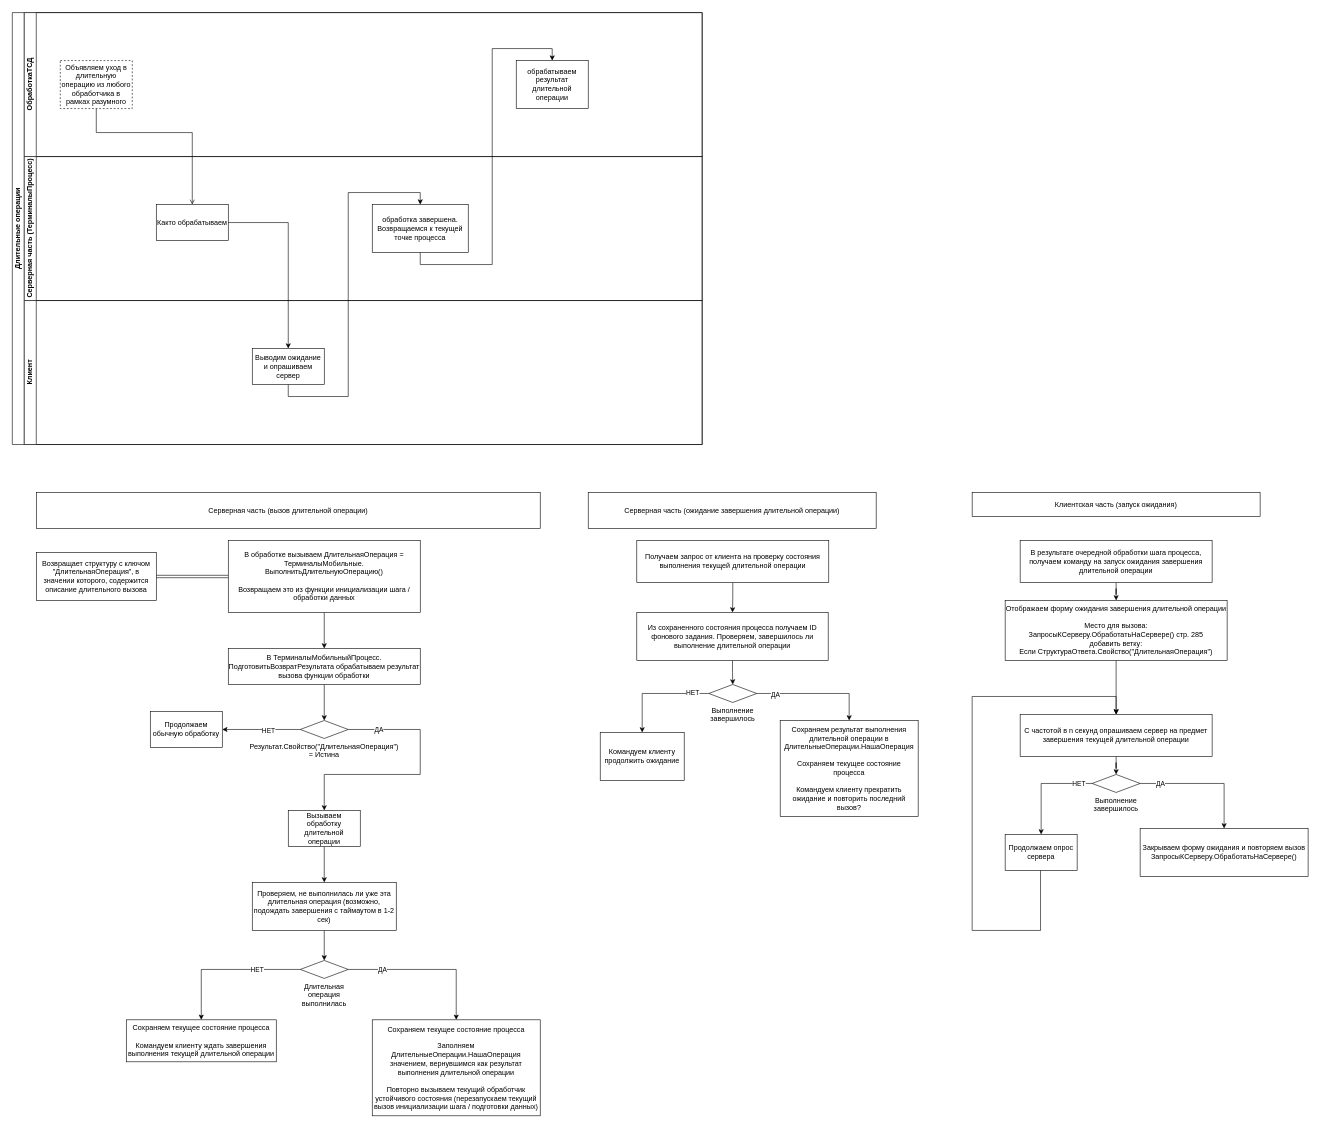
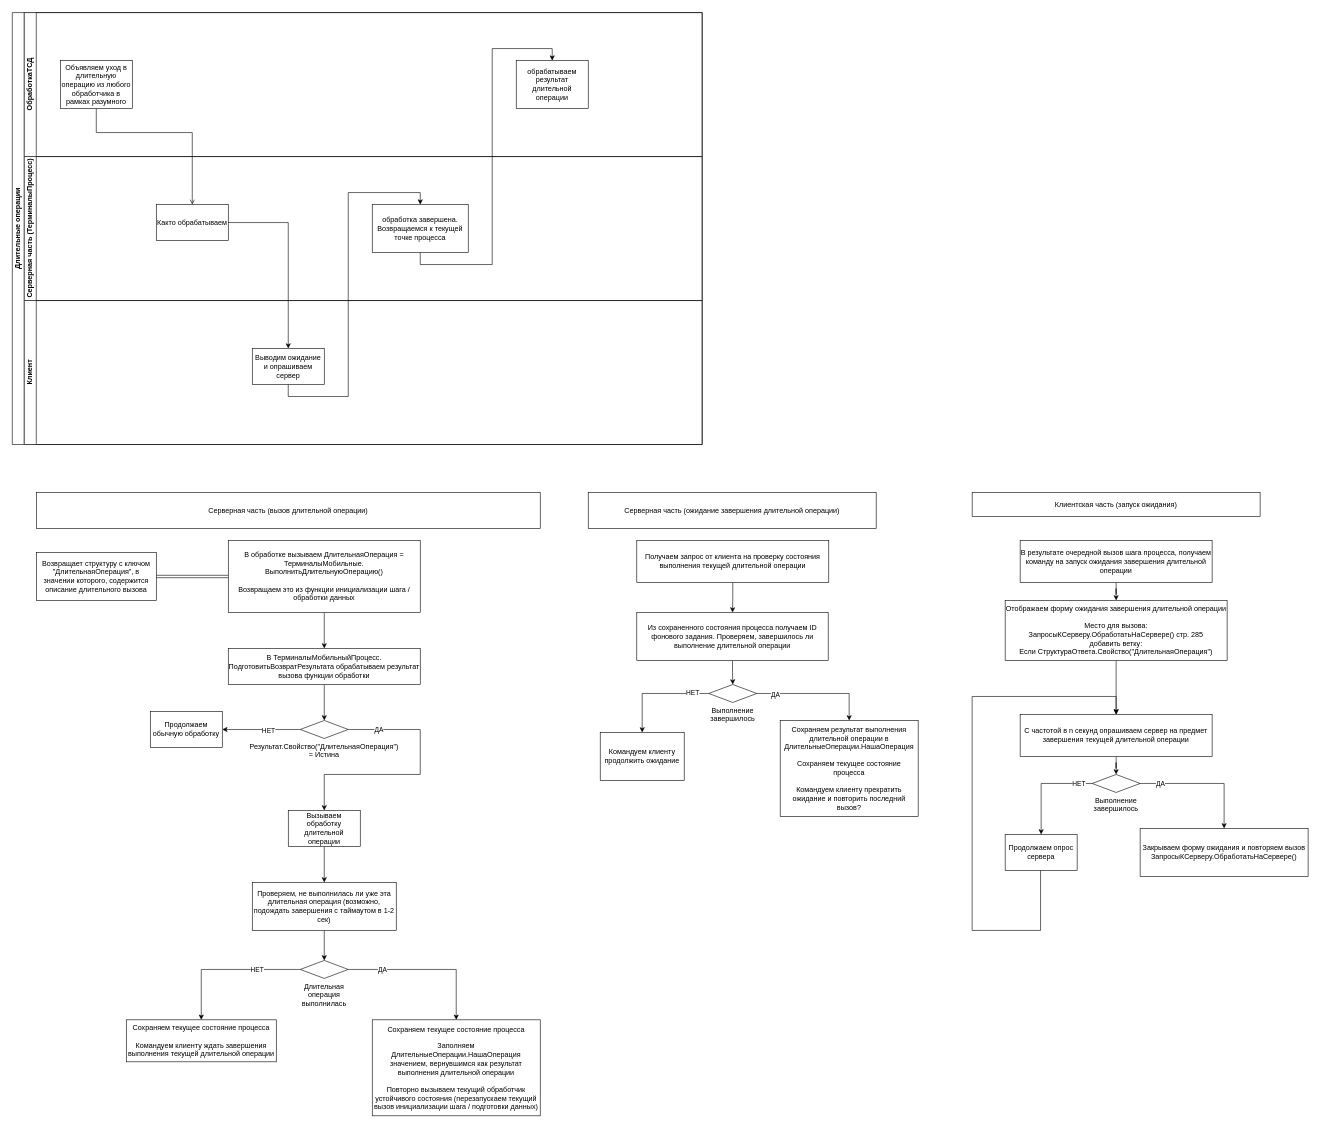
node "Объявляем уход в длительную операцию из любого обработчика в рамках разумного": style dashed -> solid
node "В результате очередной обработки шага процесса, получаем команду на запуск ожидания завершения длительной операции": label "В результате очередной обработки шага процесса, получаем команду на запуск ожидания завершения длительной операции" -> "В результате очередной вызов шага процесса, получаем команду на запуск ожидания завершения длительной операции"
